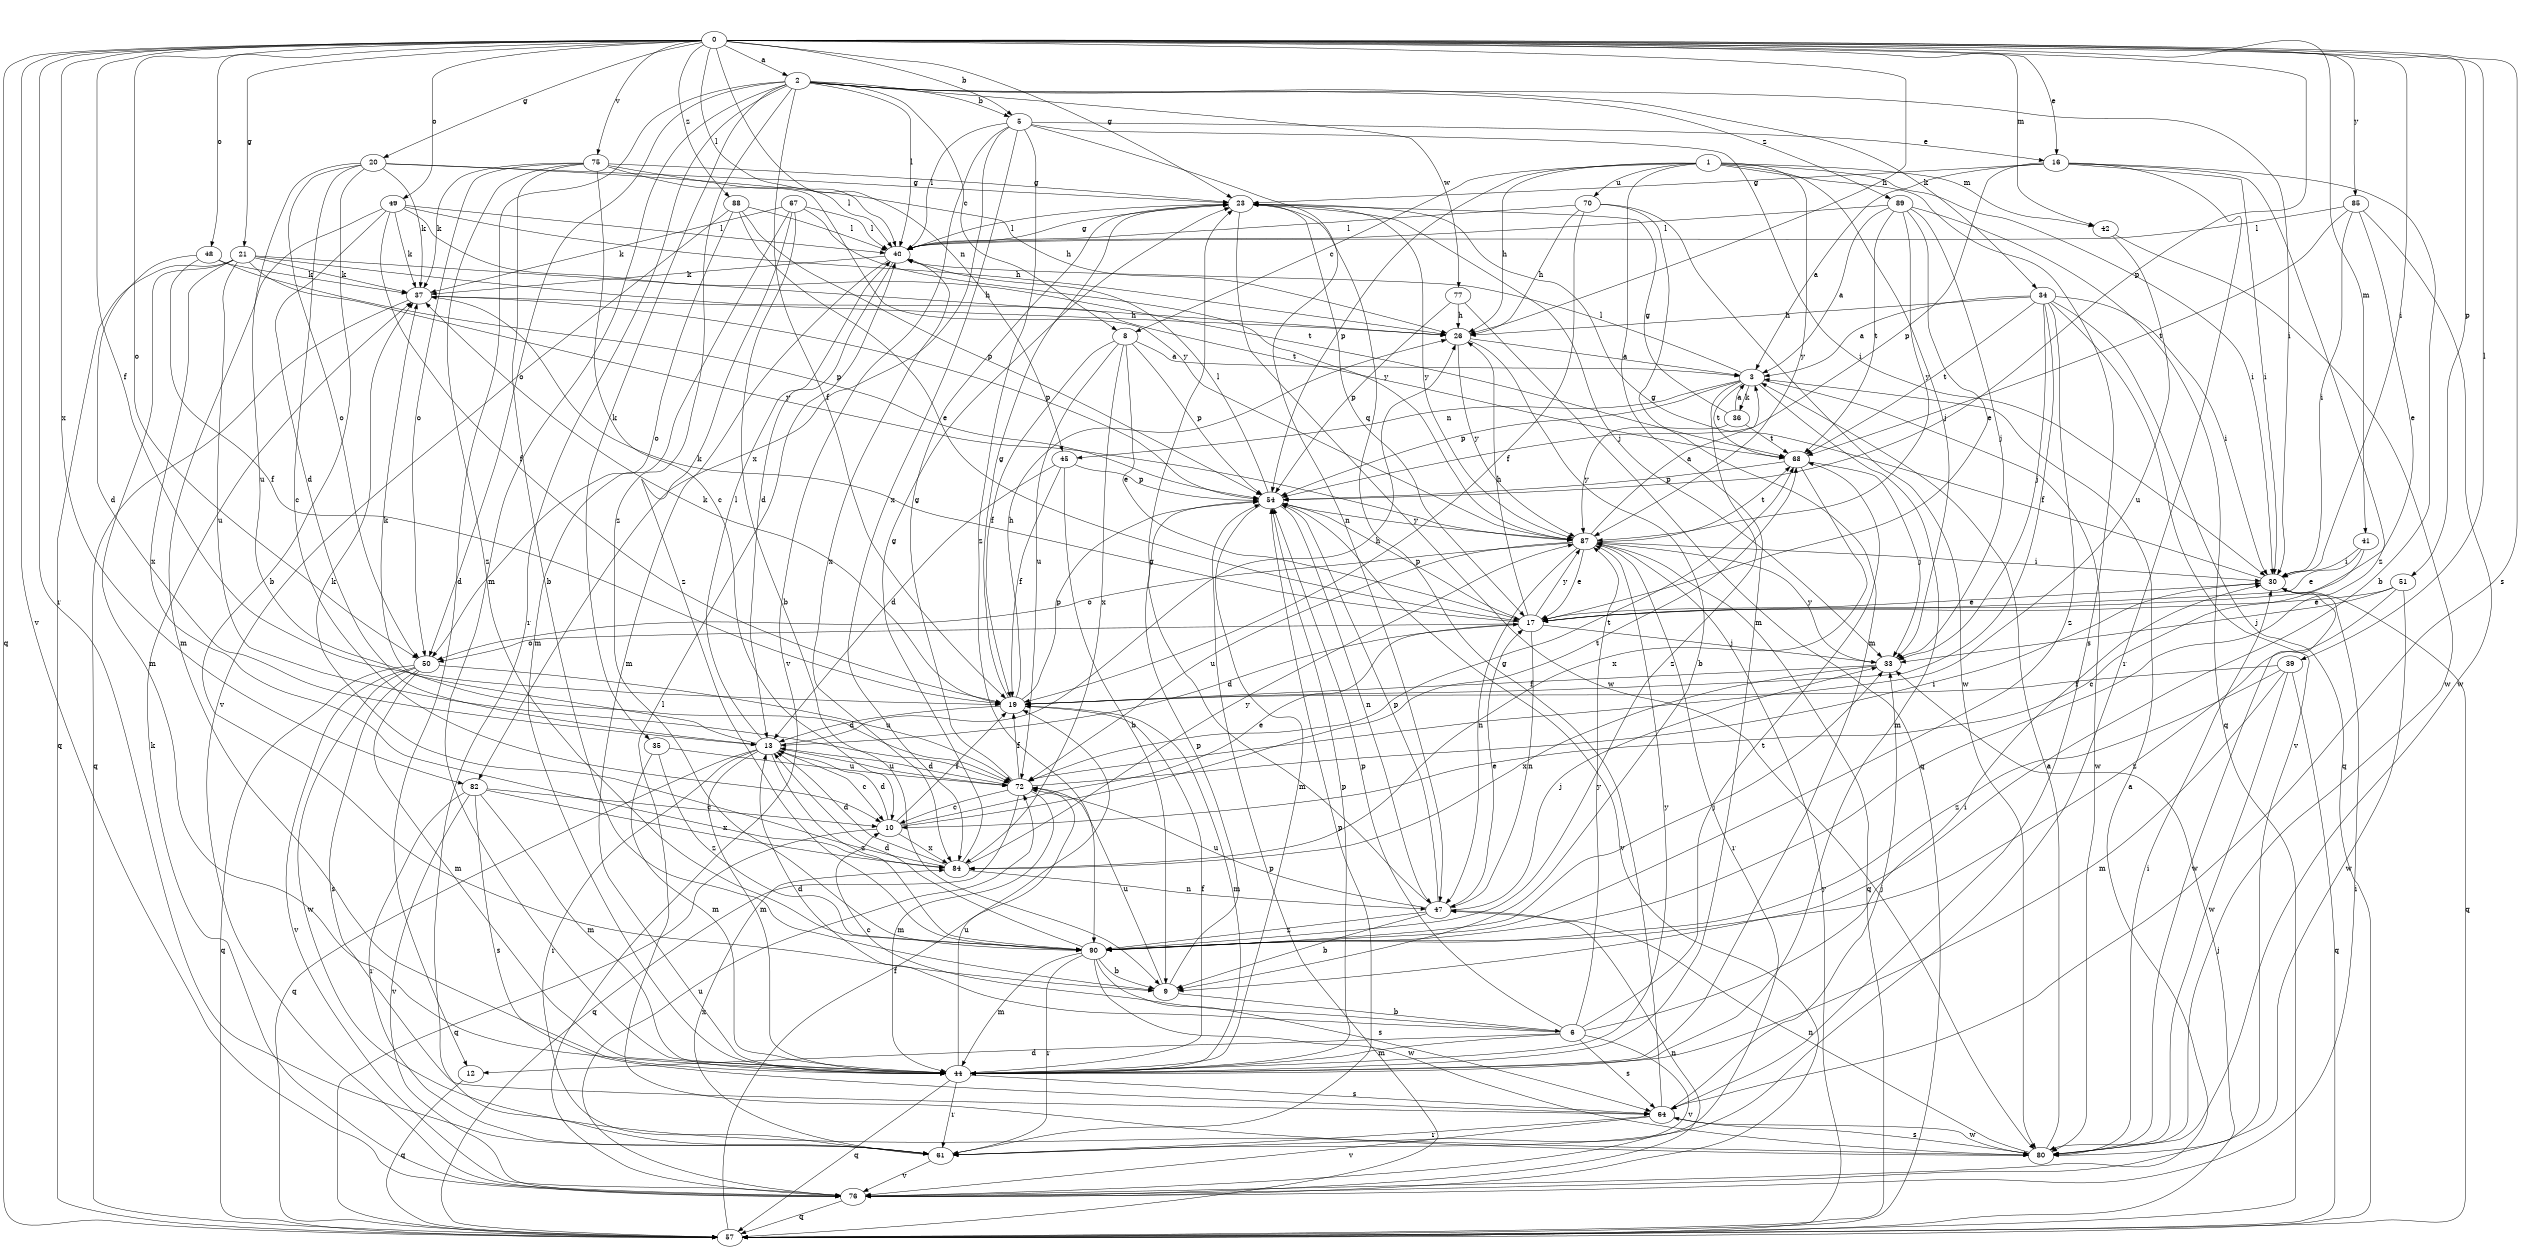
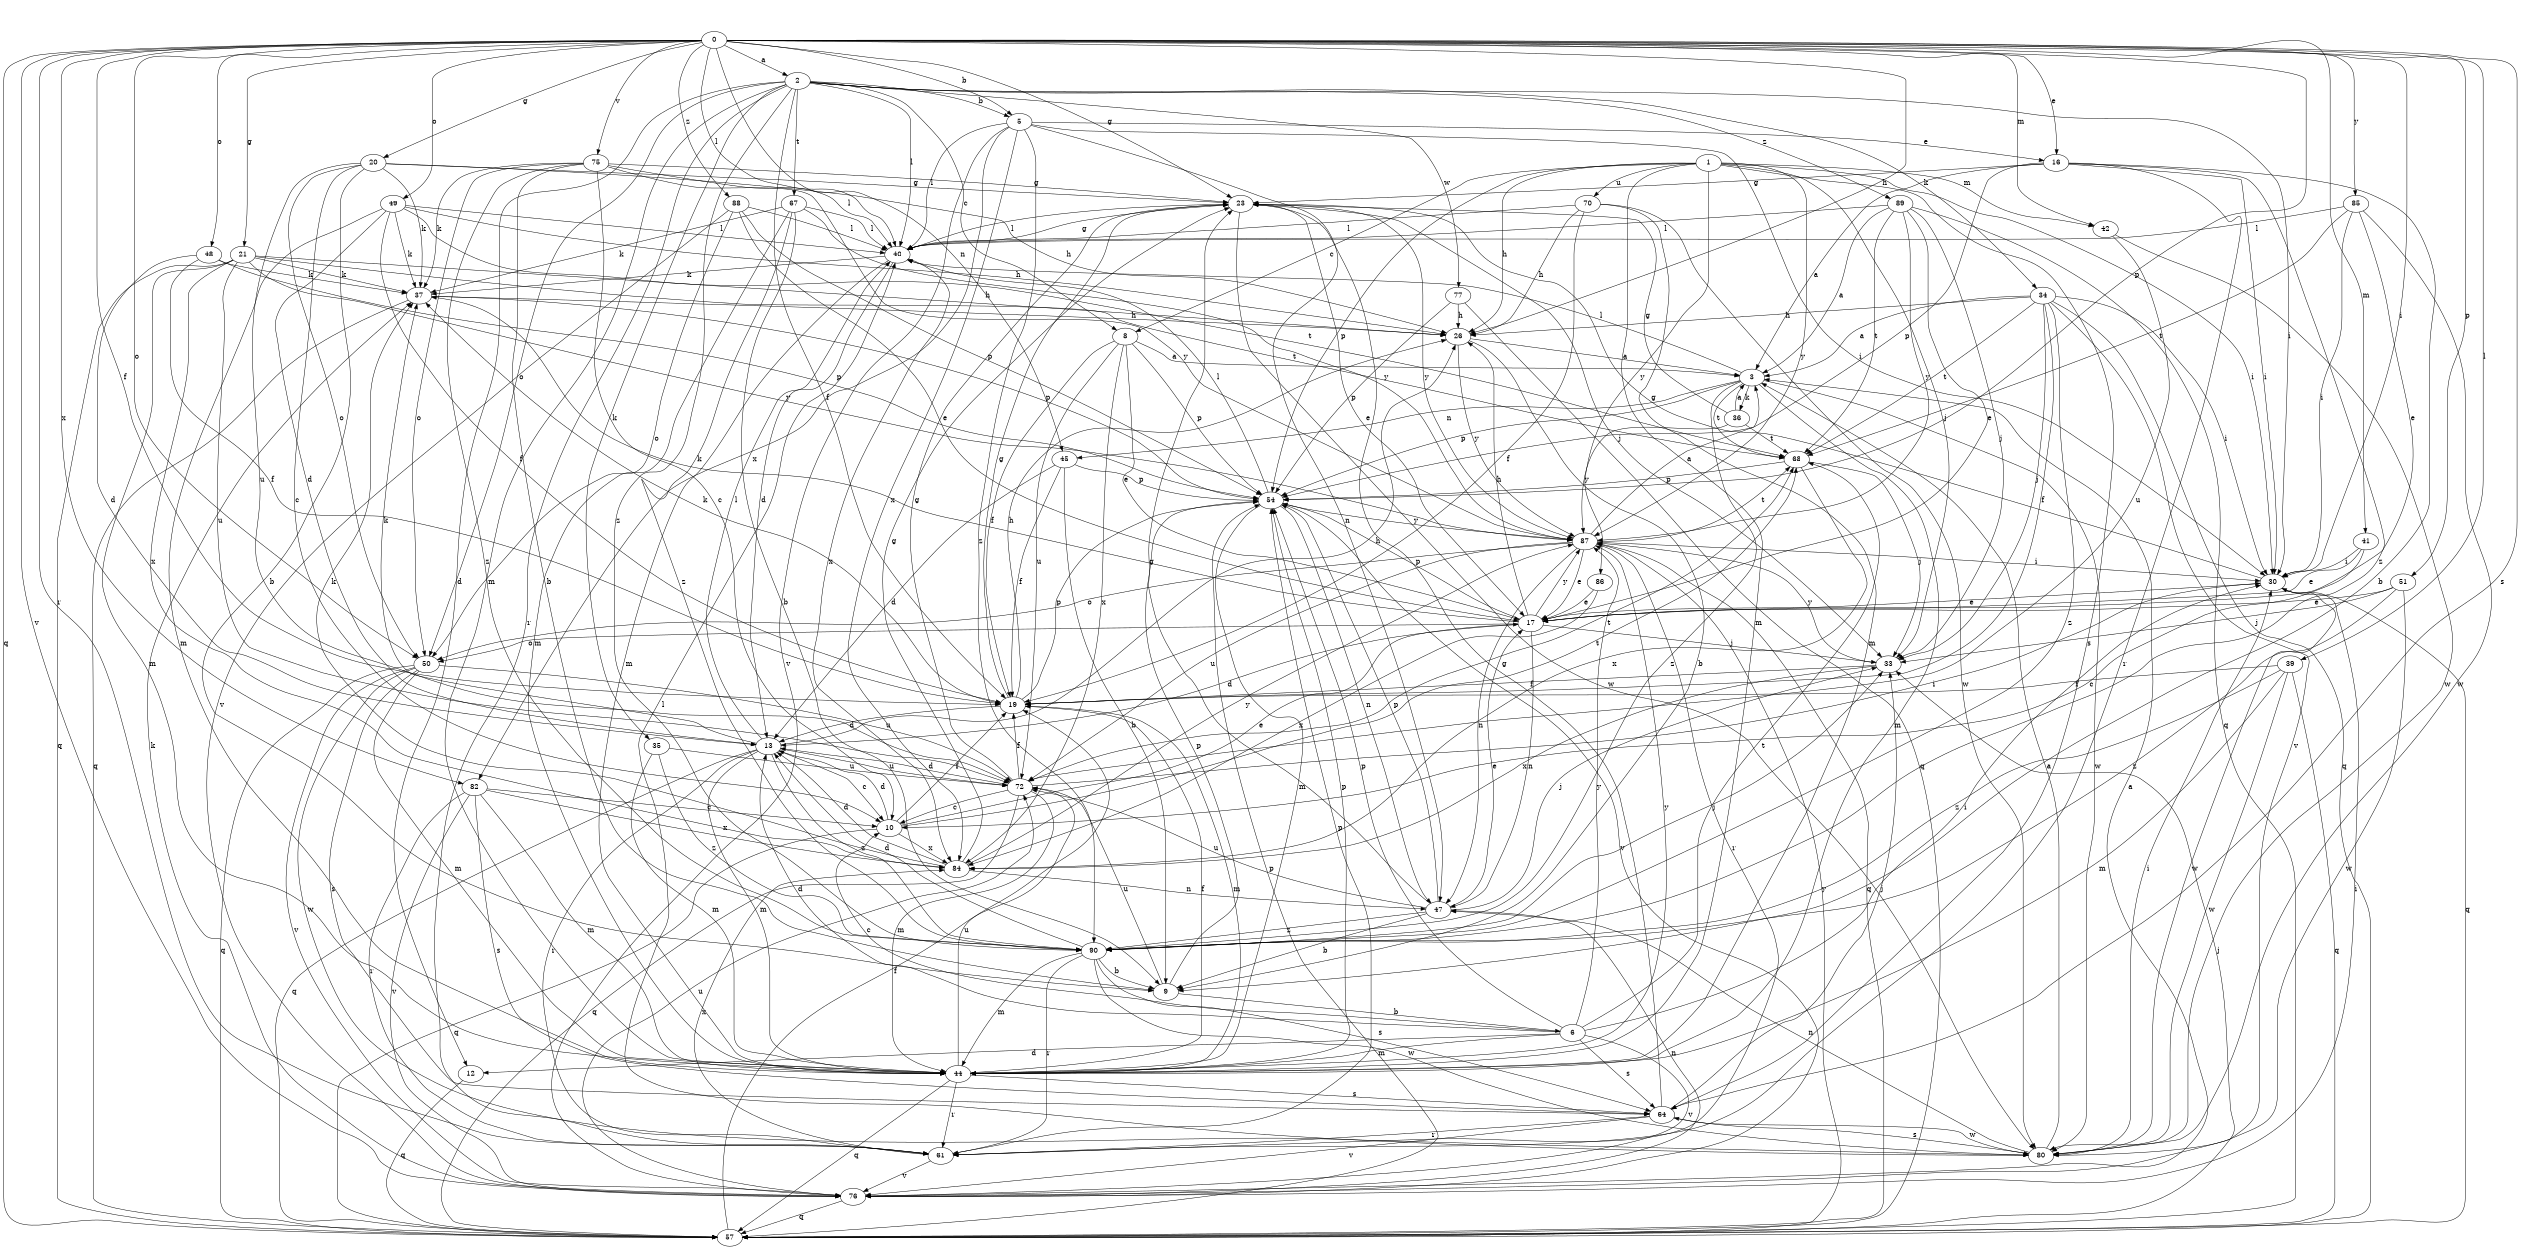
edge "2" -> "67": added, label "t"
edge "23" -> "17": label "q" -> "e"
node "86": added
